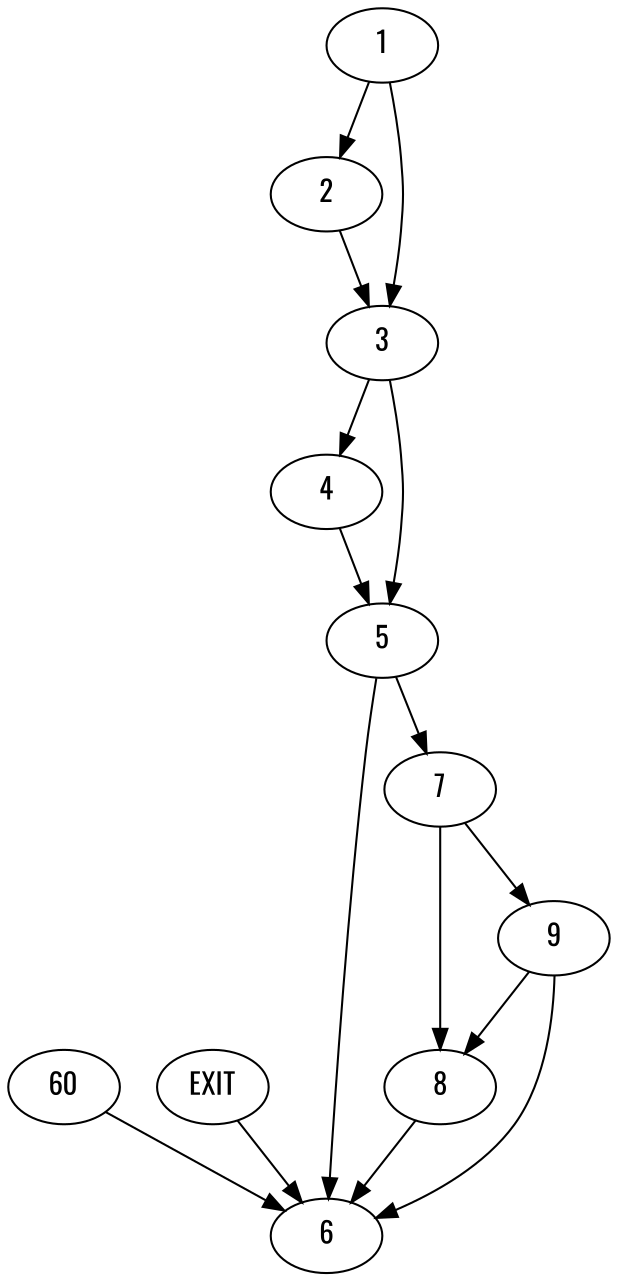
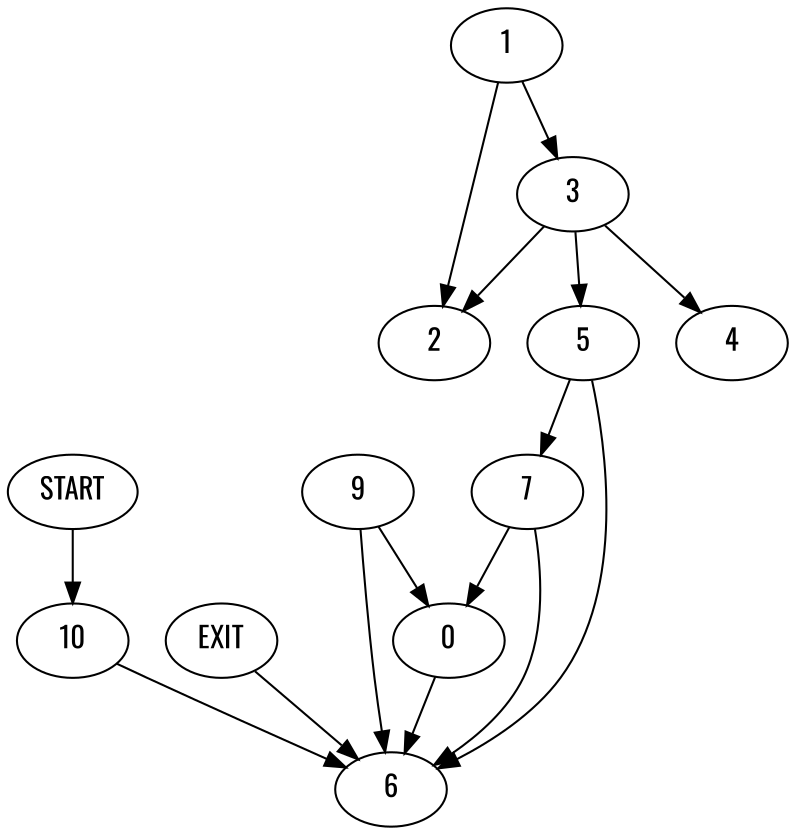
edge "2" -> "3": reversed
node "START": added
edge "4" -> "5": removed
edge "7" -> "9": now "7" -> "6"
node "60": label "60" -> "10"
node "8": label "8" -> "0"
